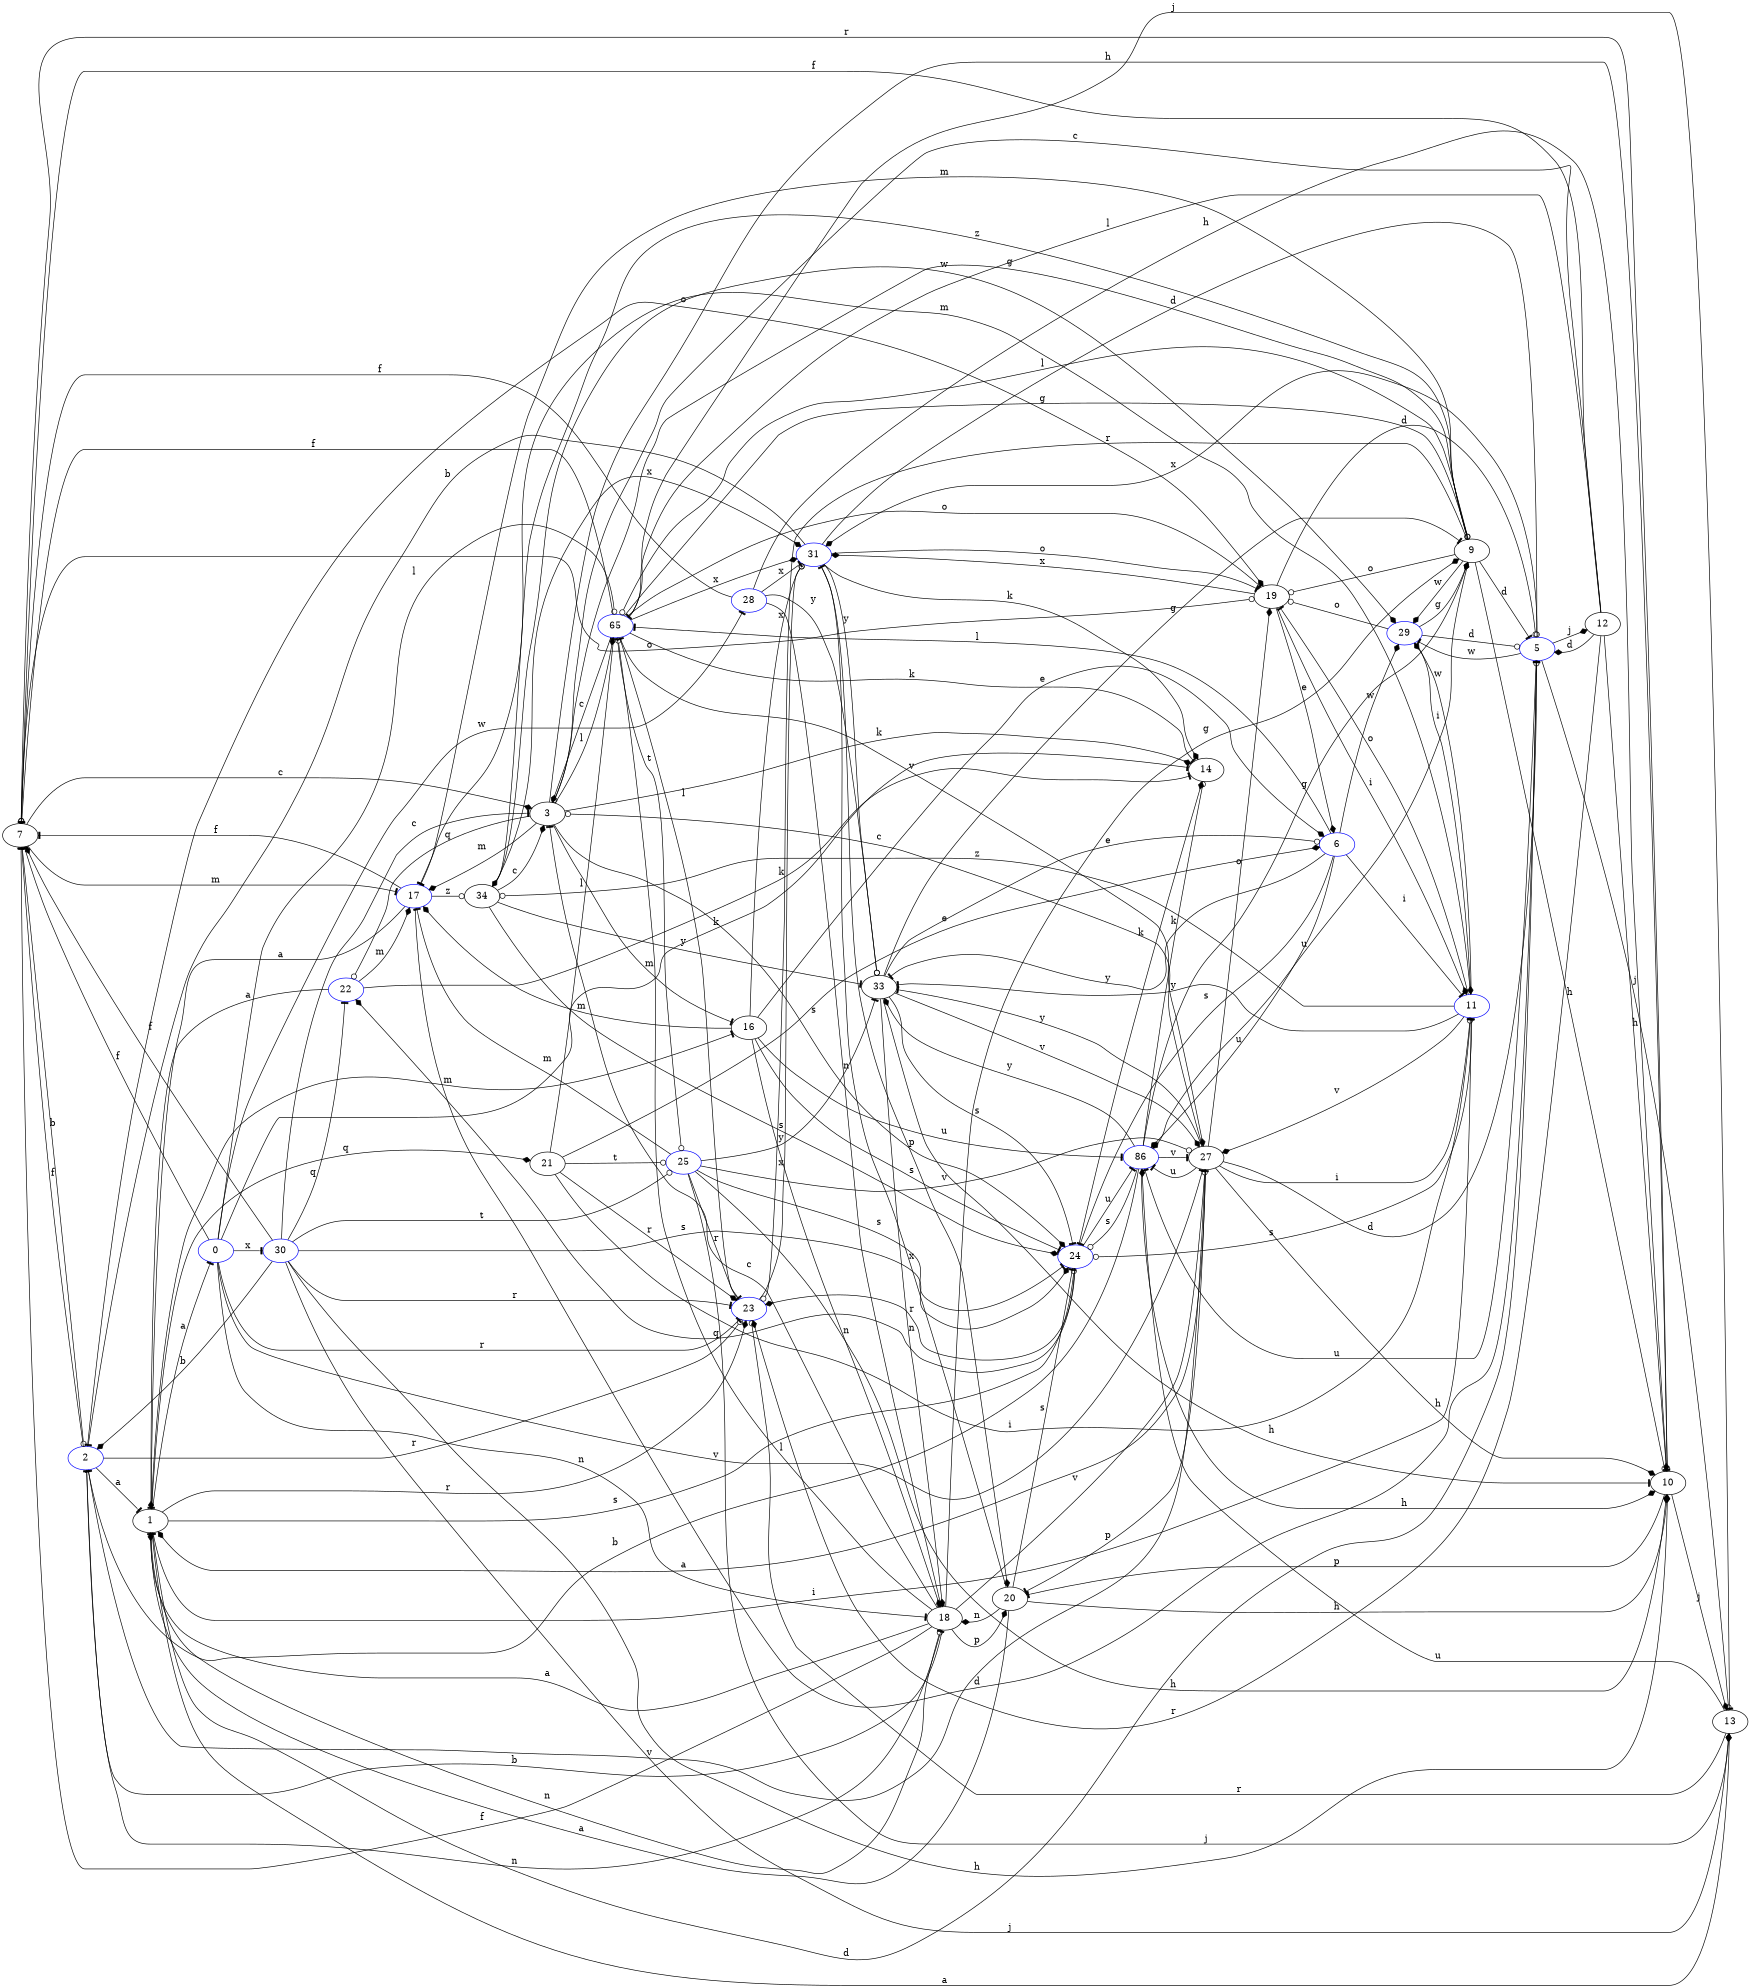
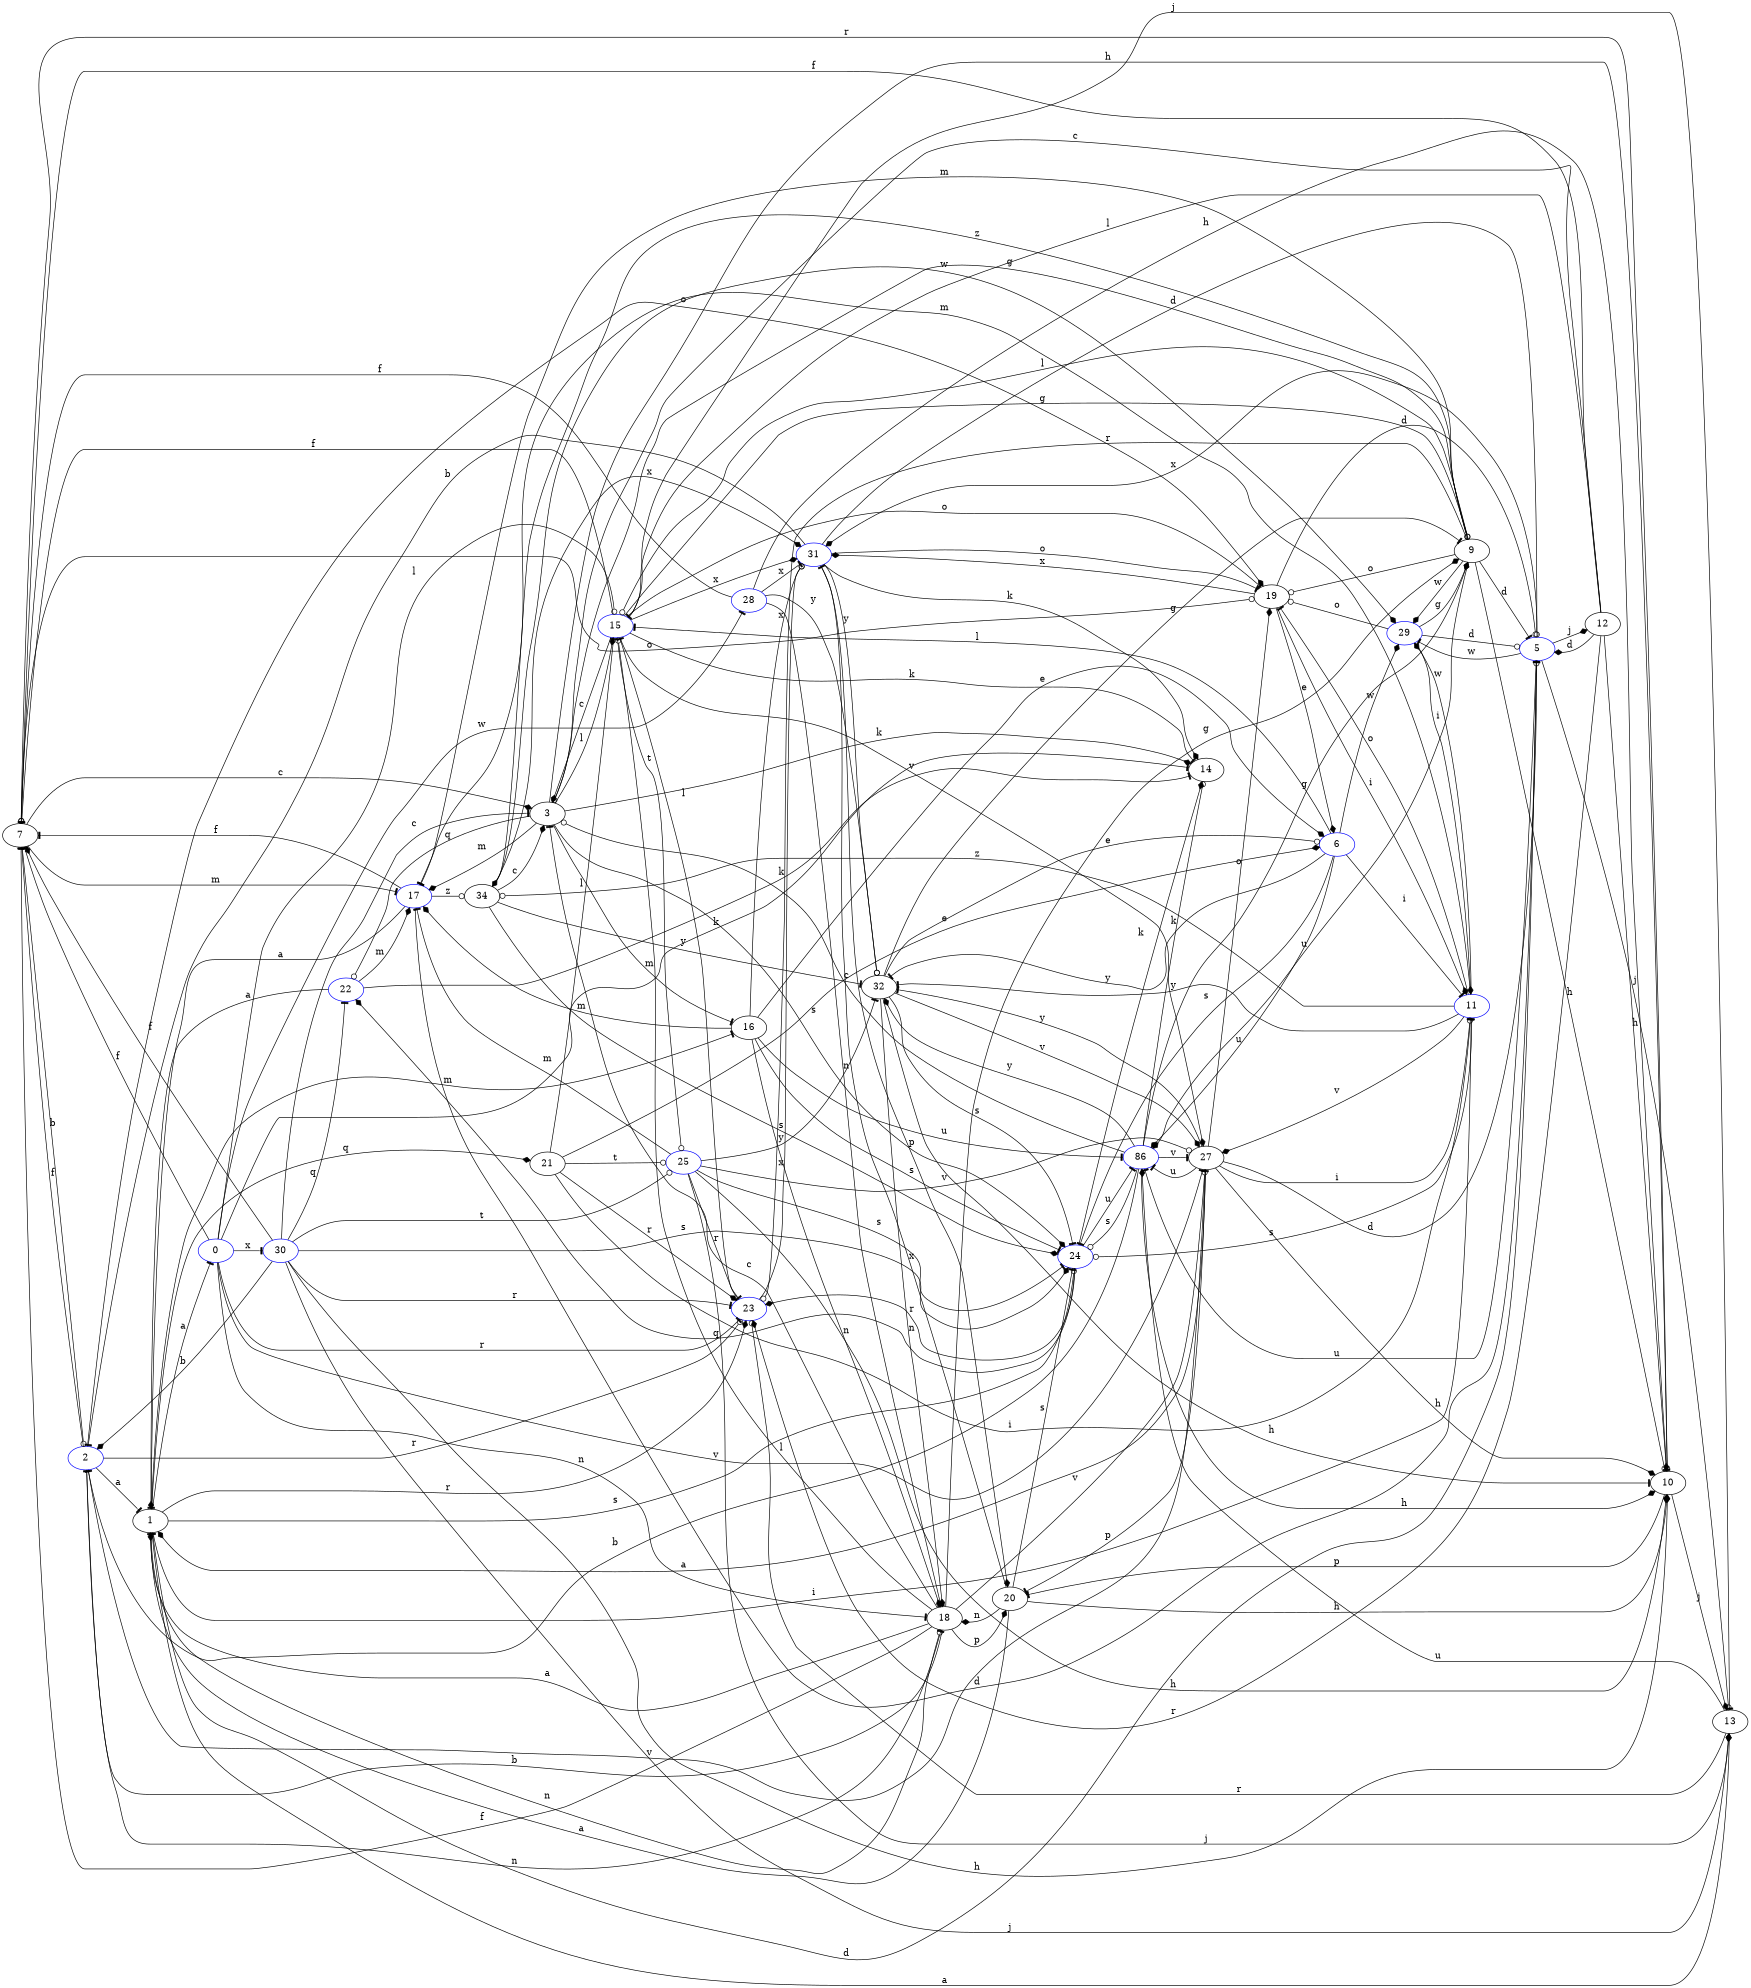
node "65": label "65" -> "15"
edge "27" -> "3": now "86" -> "3"
node "33": label "33" -> "32"
